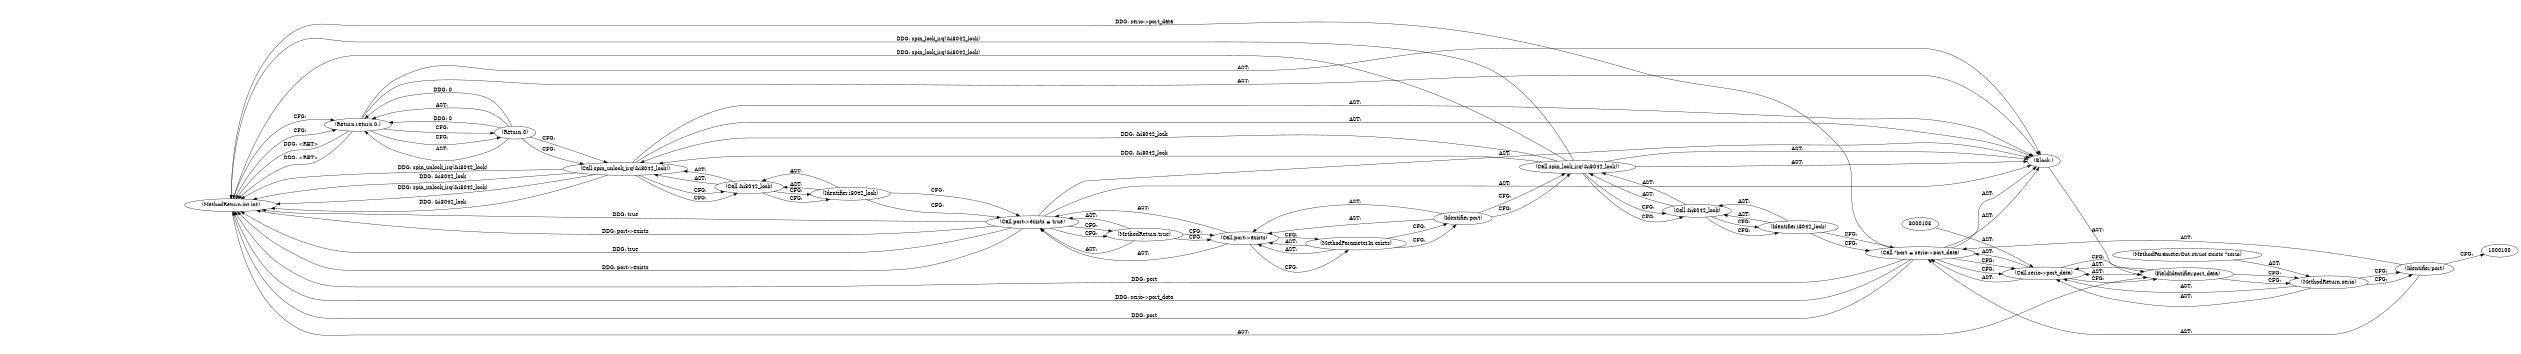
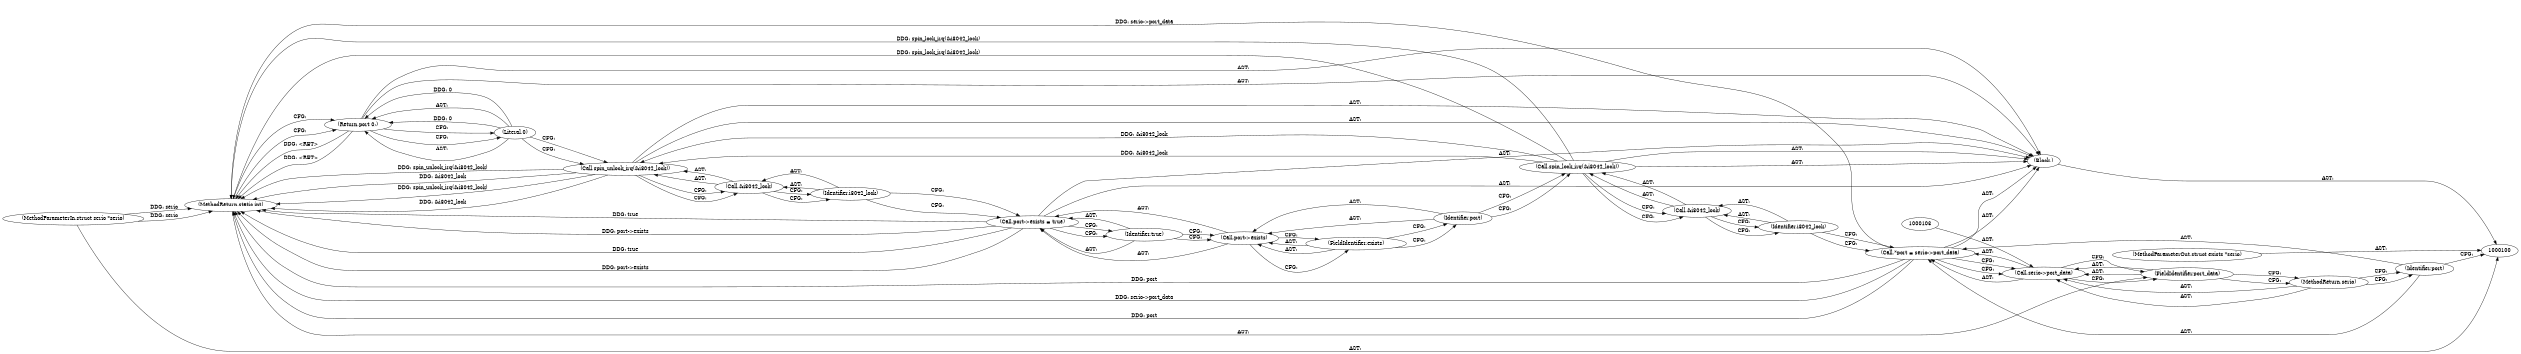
node "(Return,return 0;)": label "(Return,return 0;)" -> "(Return,port 0;)"
node "(Return,0)": label "(Return,0)" -> "(Literal,0)"
node "(MethodReturn,int int)": label "(MethodReturn,int int)" -> "(MethodReturn,static int)"
node "(MethodParameterIn,struct serio *serio)": added
node "8000103": label "8000103" -> "1000103"
edge "(Block,)" -> "(FieldIdentifier,port_data)": now "(Block,)" -> "1000100"
node "(MethodReturn,true)": label "(MethodReturn,true)" -> "(Identifier,true)"
node "(MethodParameterIn,exists)": label "(MethodParameterIn,exists)" -> "(FieldIdentifier,exists)"
edge "(MethodParameterOut,struct exists *serio)" -> "(MethodReturn,serio)": now "(MethodParameterOut,struct exists *serio)" -> "1000100"
